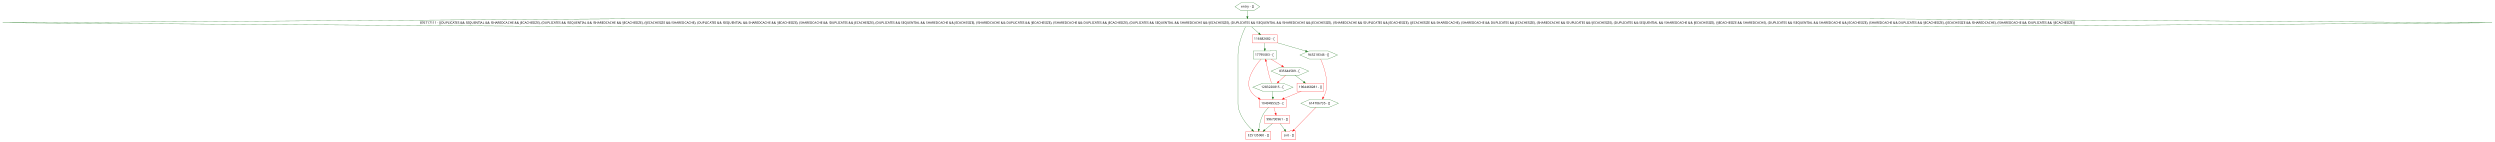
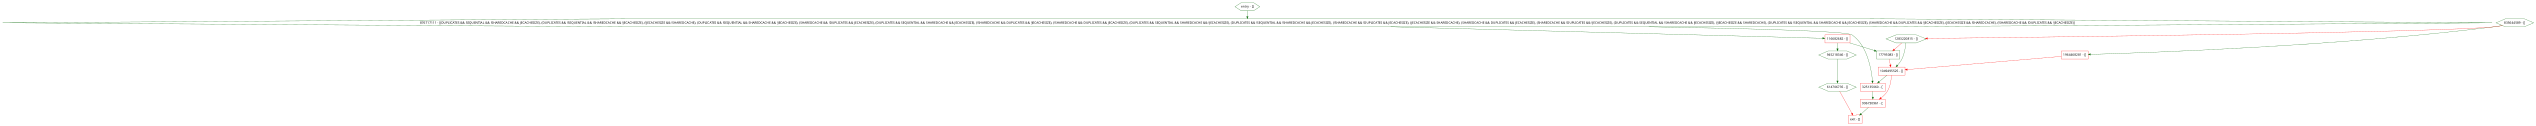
edge "17795083 - []" -> "835644589 - []": removed
edge "945218346 - []" -> "614706735 - []": color red -> darkgreen
edge "996730961 - []" -> "325135060 - []": reversed
